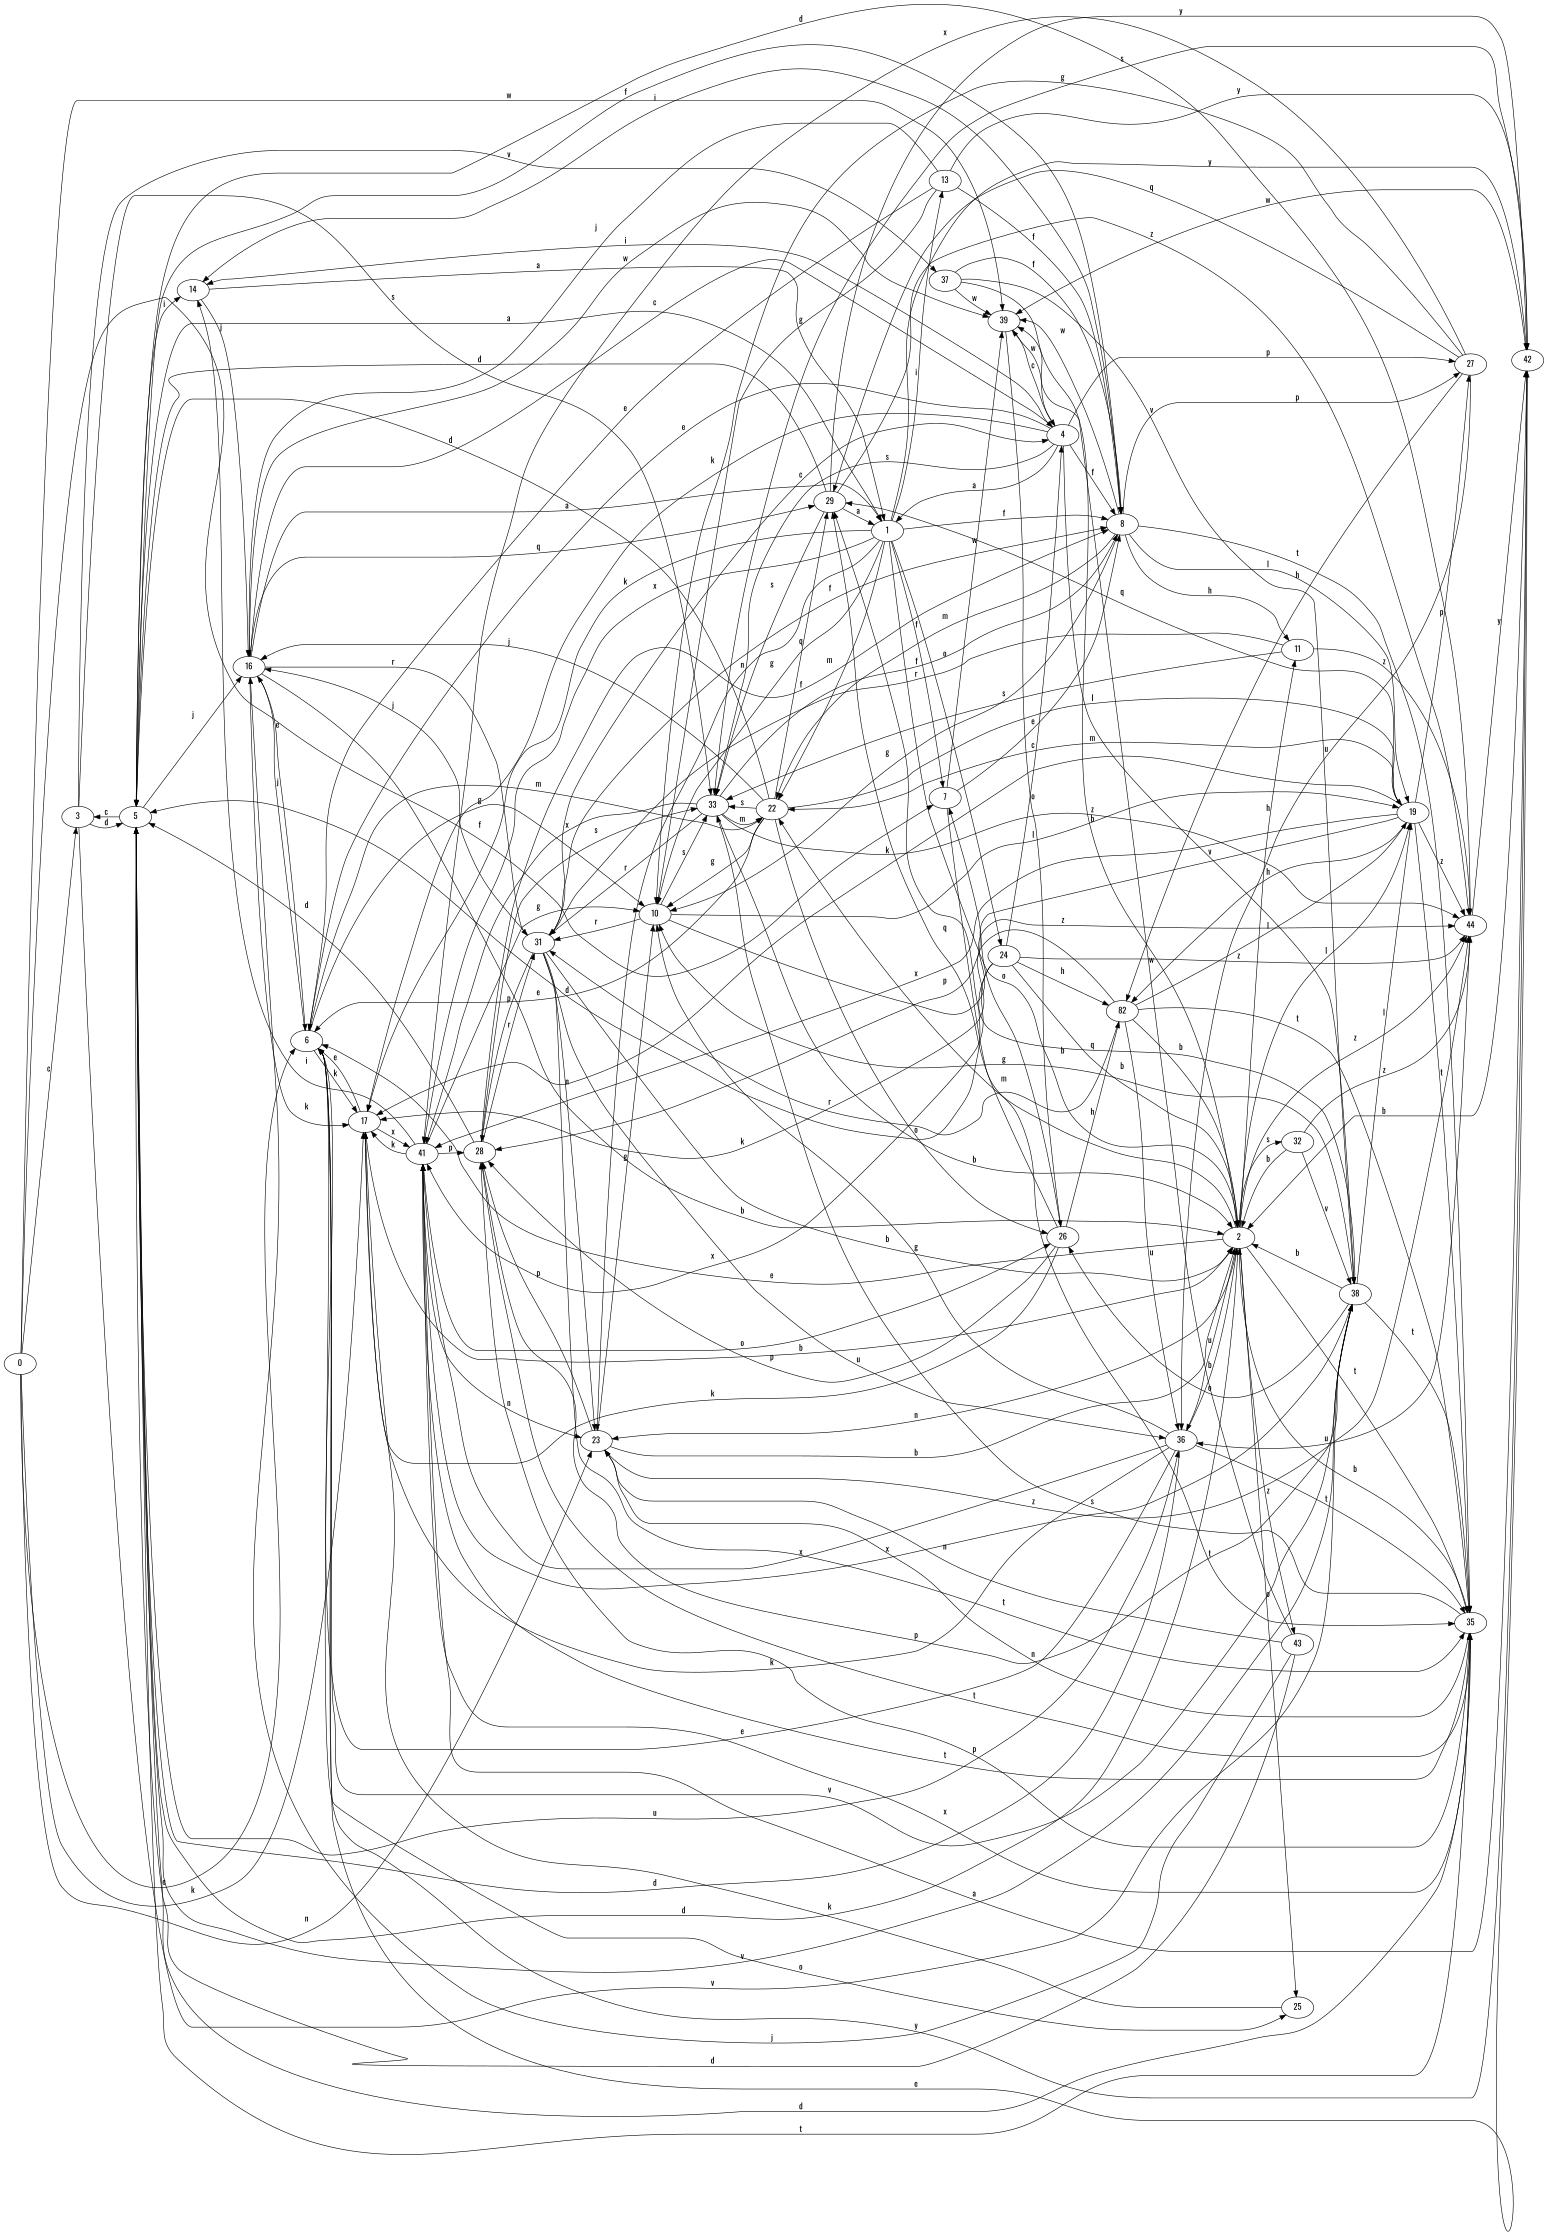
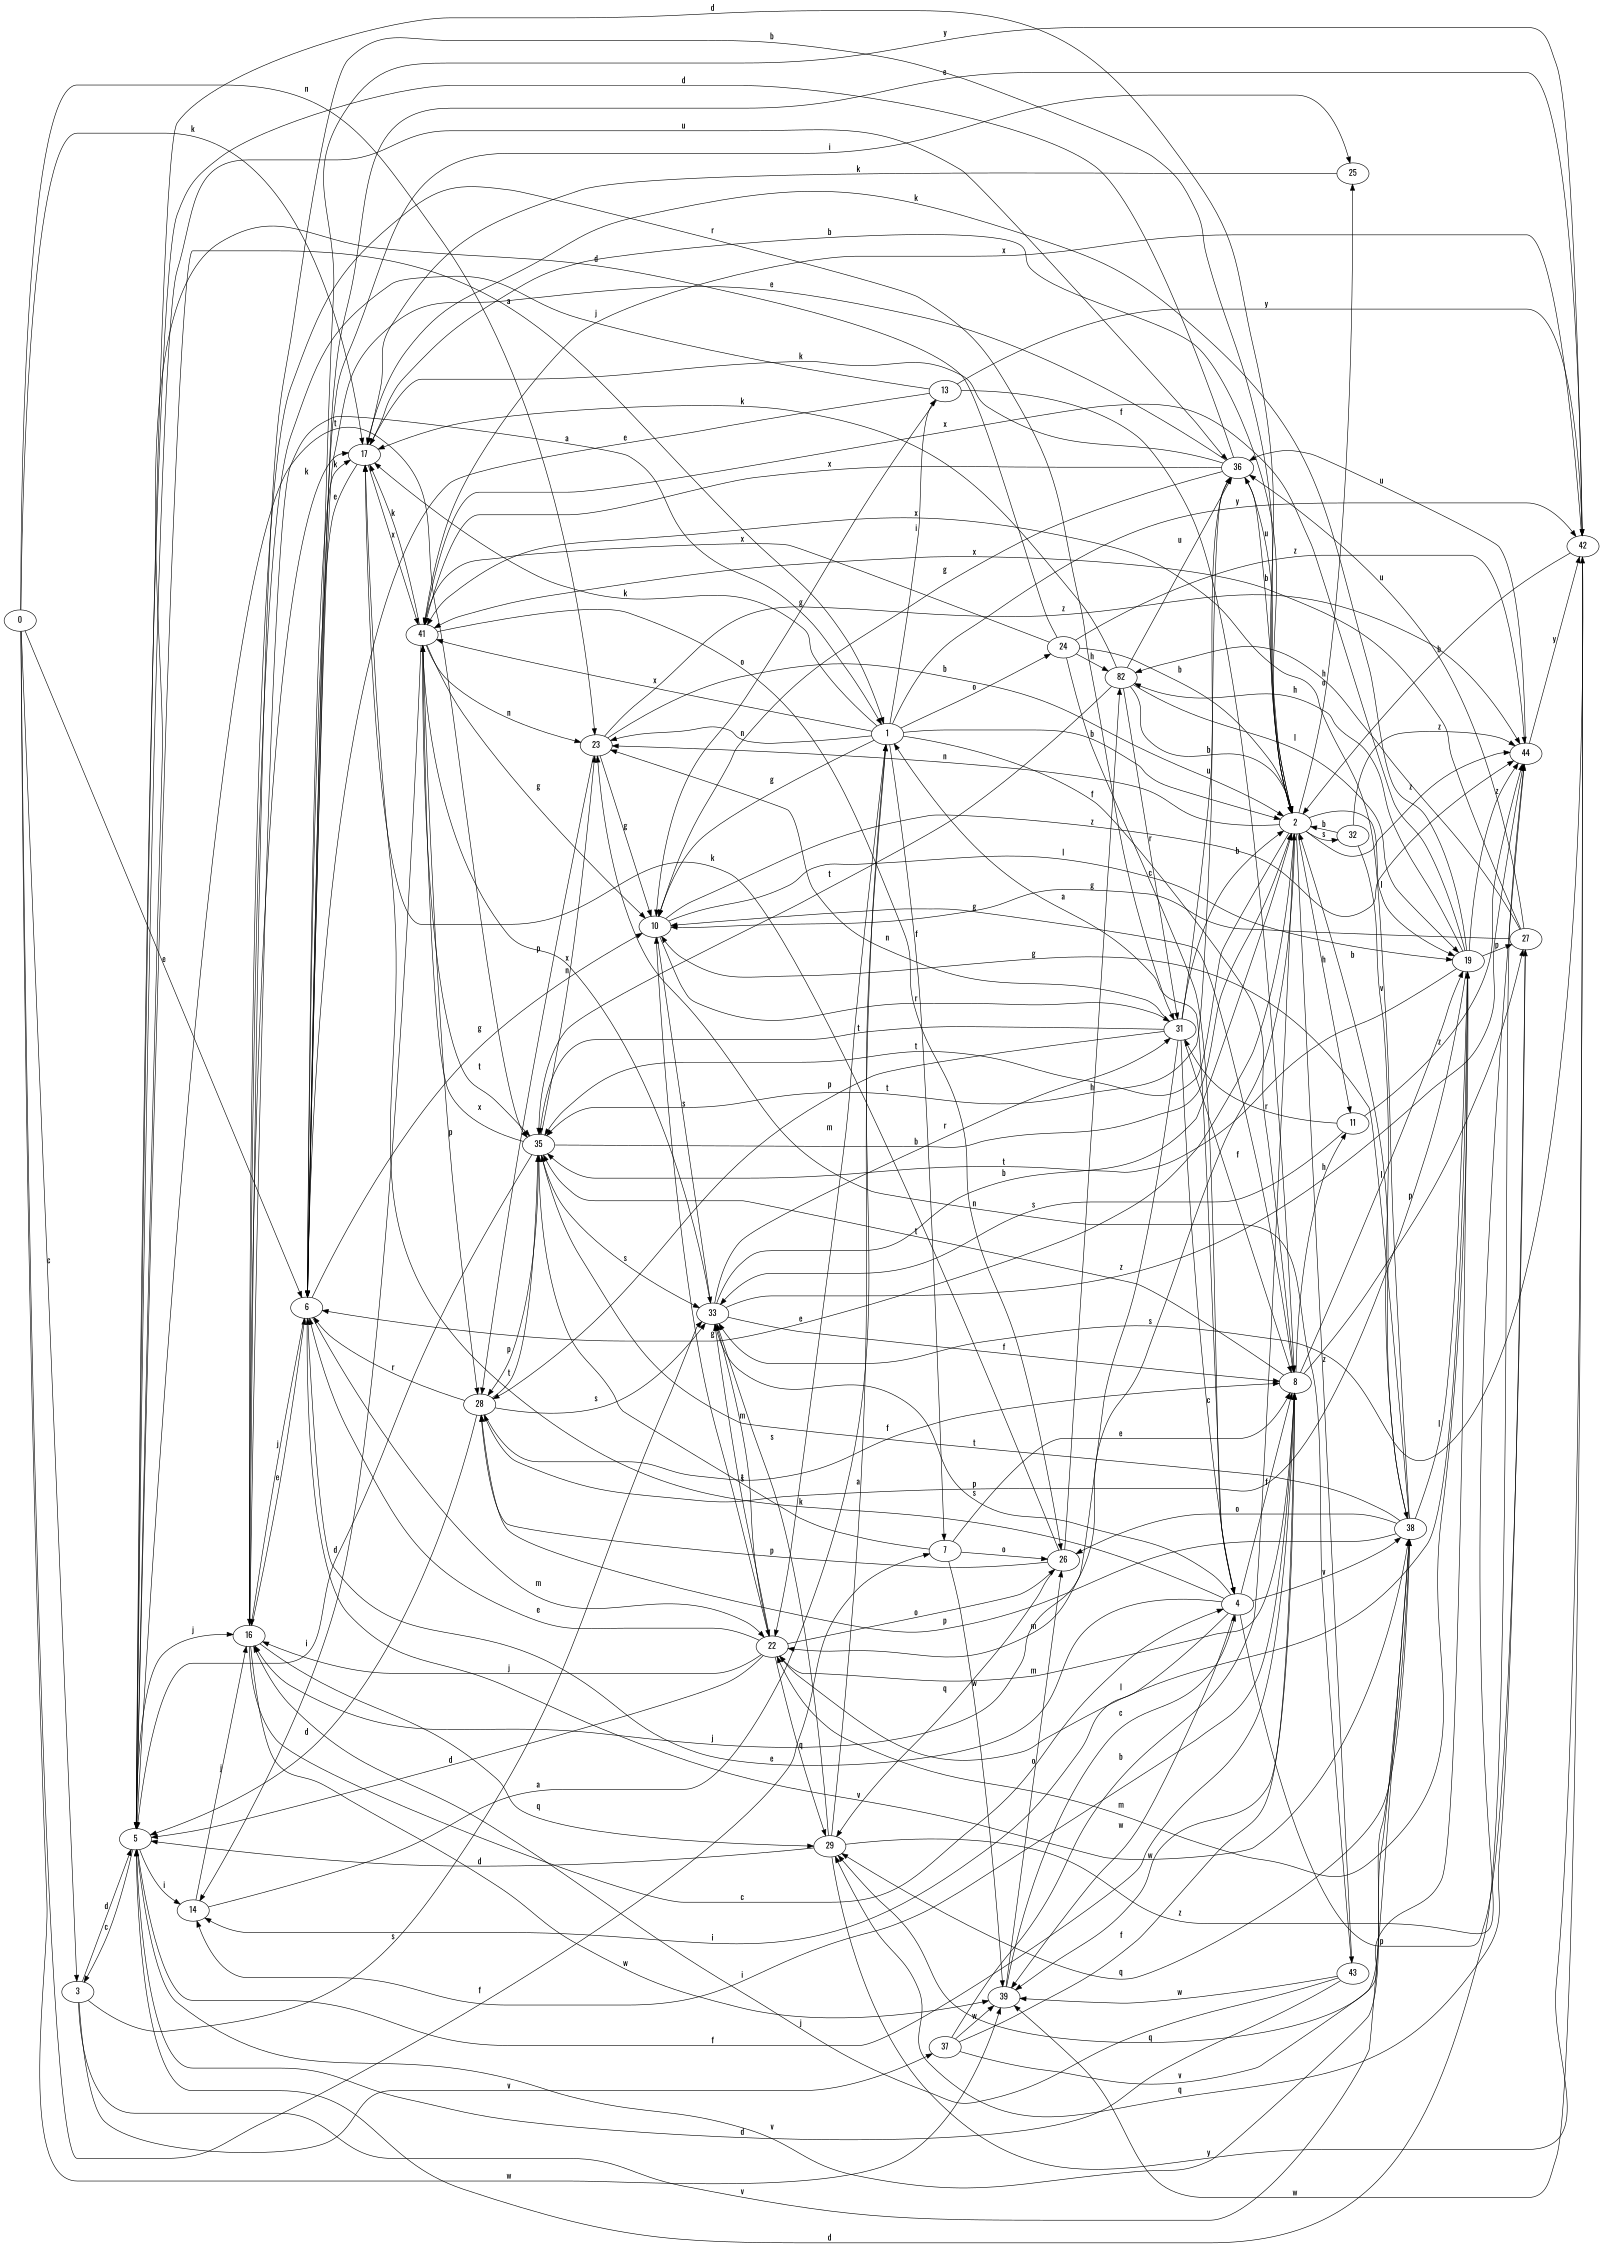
edge "26" -> "7": reversed
edge "28" -> "31": now "28" -> "6"
edge "42" -> "41": label "a" -> "x"
edge "6" -> "25": label "o" -> "i"
